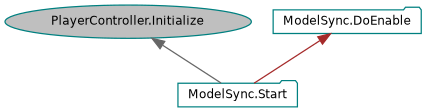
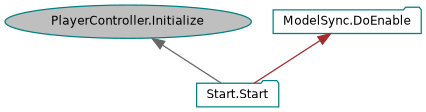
node "ModelSync.Start": label "ModelSync.Start" -> "Start.Start"
